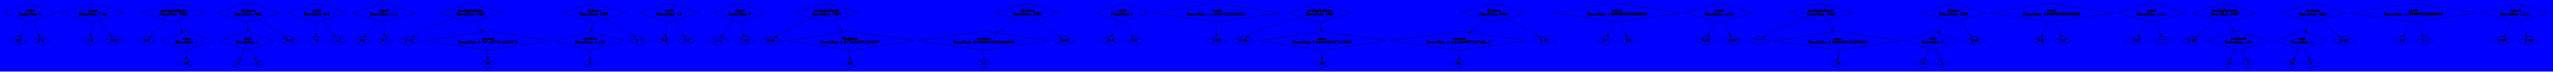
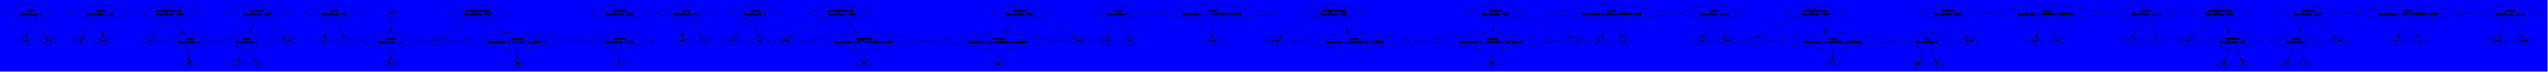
edge "suma Resultado: 11.2" -> "4.5": reversed
node "2.71": removed
node "60": removed
